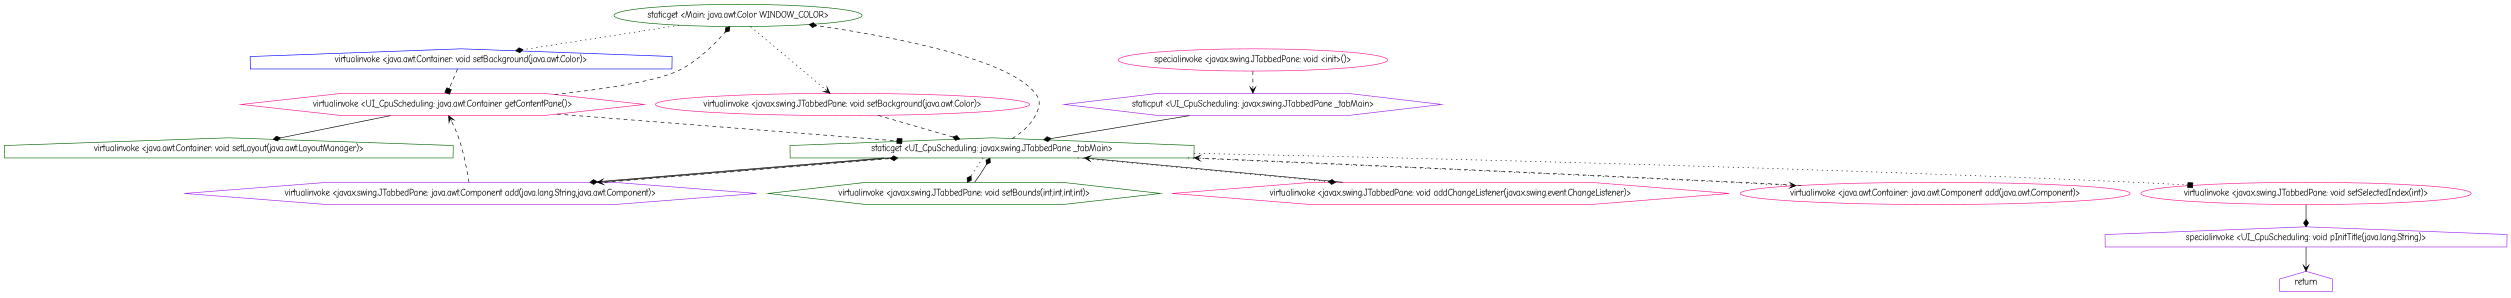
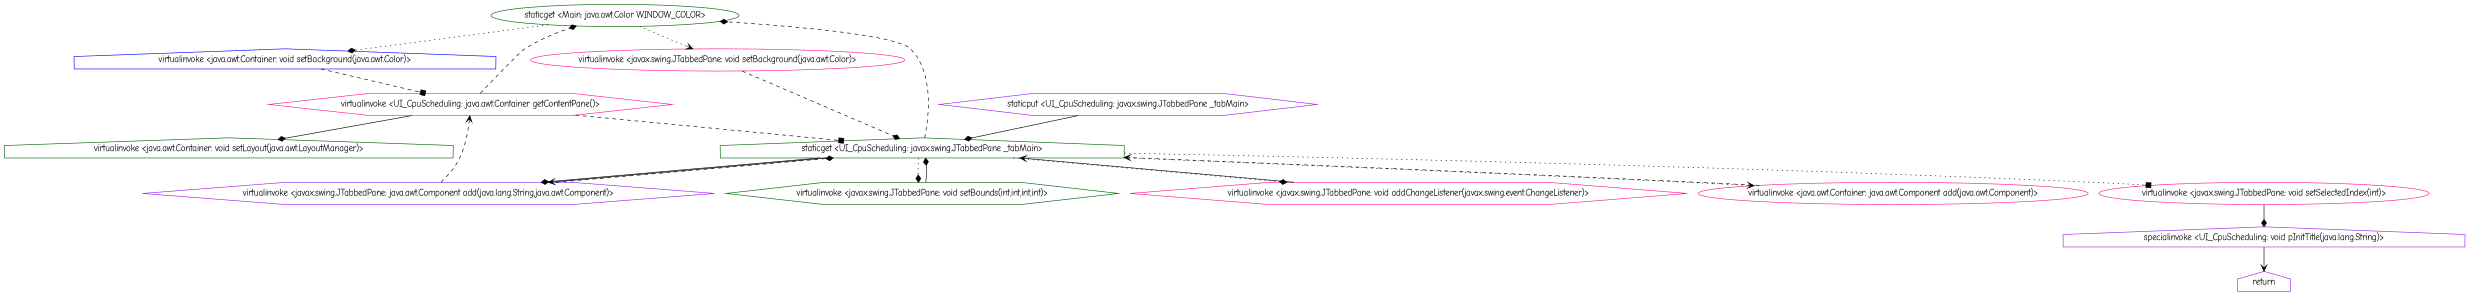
node "specialinvoke <javax.swing.JTabbedPane: void <init>()>": removed
